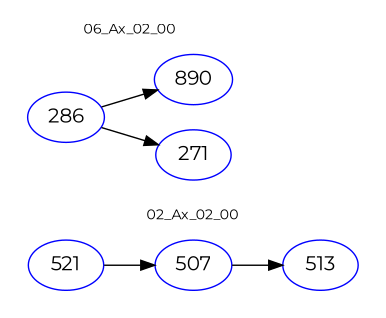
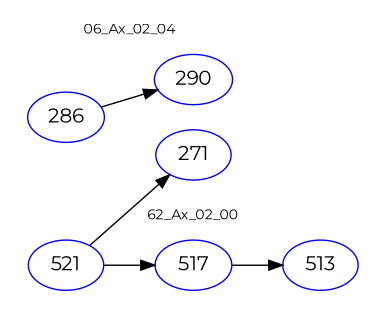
cluster "06_Ax_02_00": label "06_Ax_02_00" -> "06_Ax_02_04"
node "890": label "890" -> "290"
edge "286" -> "271": now "521" -> "271"
cluster "02_Ax_02_00": label "02_Ax_02_00" -> "62_Ax_02_00"
node "507": label "507" -> "517"
